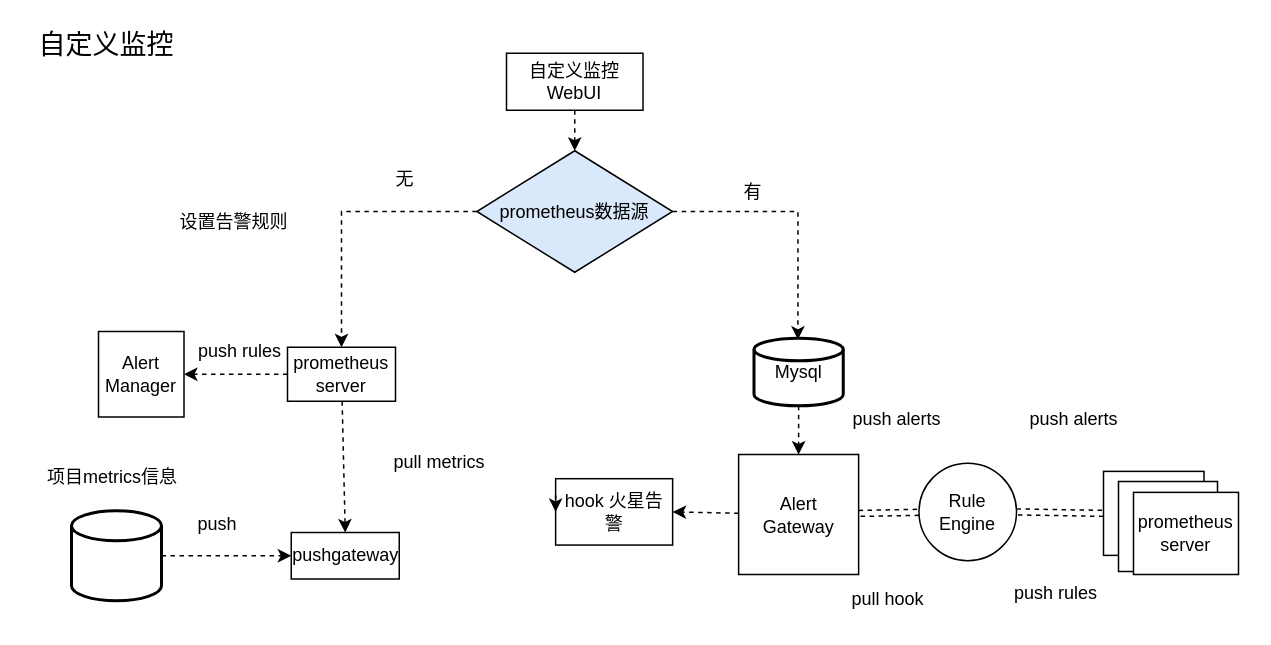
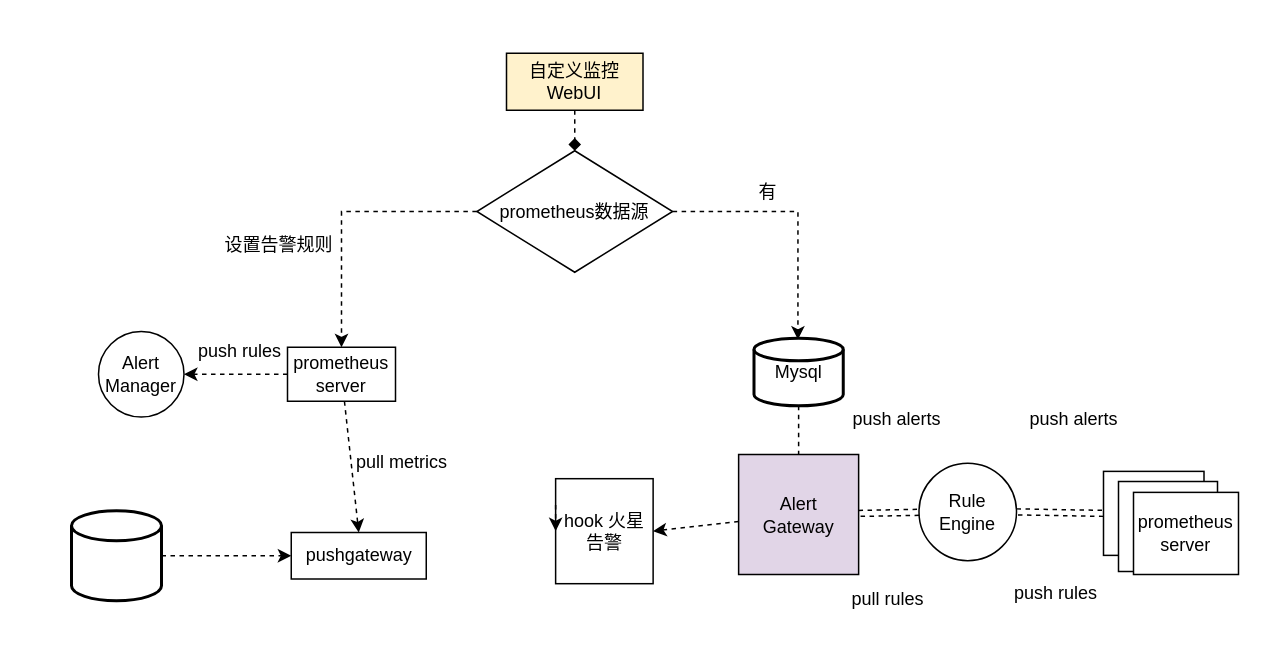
node "自定义监控": removed
node "自定义监控WebUI": fillcolor #ffffff -> #fff2cc
edge "自定义监控WebUI" -> "prometheus数据源": arrowhead classic -> diamond
node "无": removed
node "有": moved (752, 193) -> (767, 193)
node "prometheus数据源": fillcolor #dae8fc -> #ffffff
node "设置告警规则": moved (233, 223) -> (278, 245)
node "Alert Manager": shape rectangle -> ellipse
edge "Mysql" -> "Alert Gateway": arrowhead classic -> none
node "pull metrics": moved (438, 463) -> (401, 463)
node "项目metrics信息": removed
node "hook 火星告警": size 117x66 -> 98x105
node "Alert Gateway": fillcolor #ffffff -> #e1d5e7
node "push": removed
node "pushgateway": size 108x47 -> 135x47
node "pull hook": label "pull hook" -> "pull rules"
